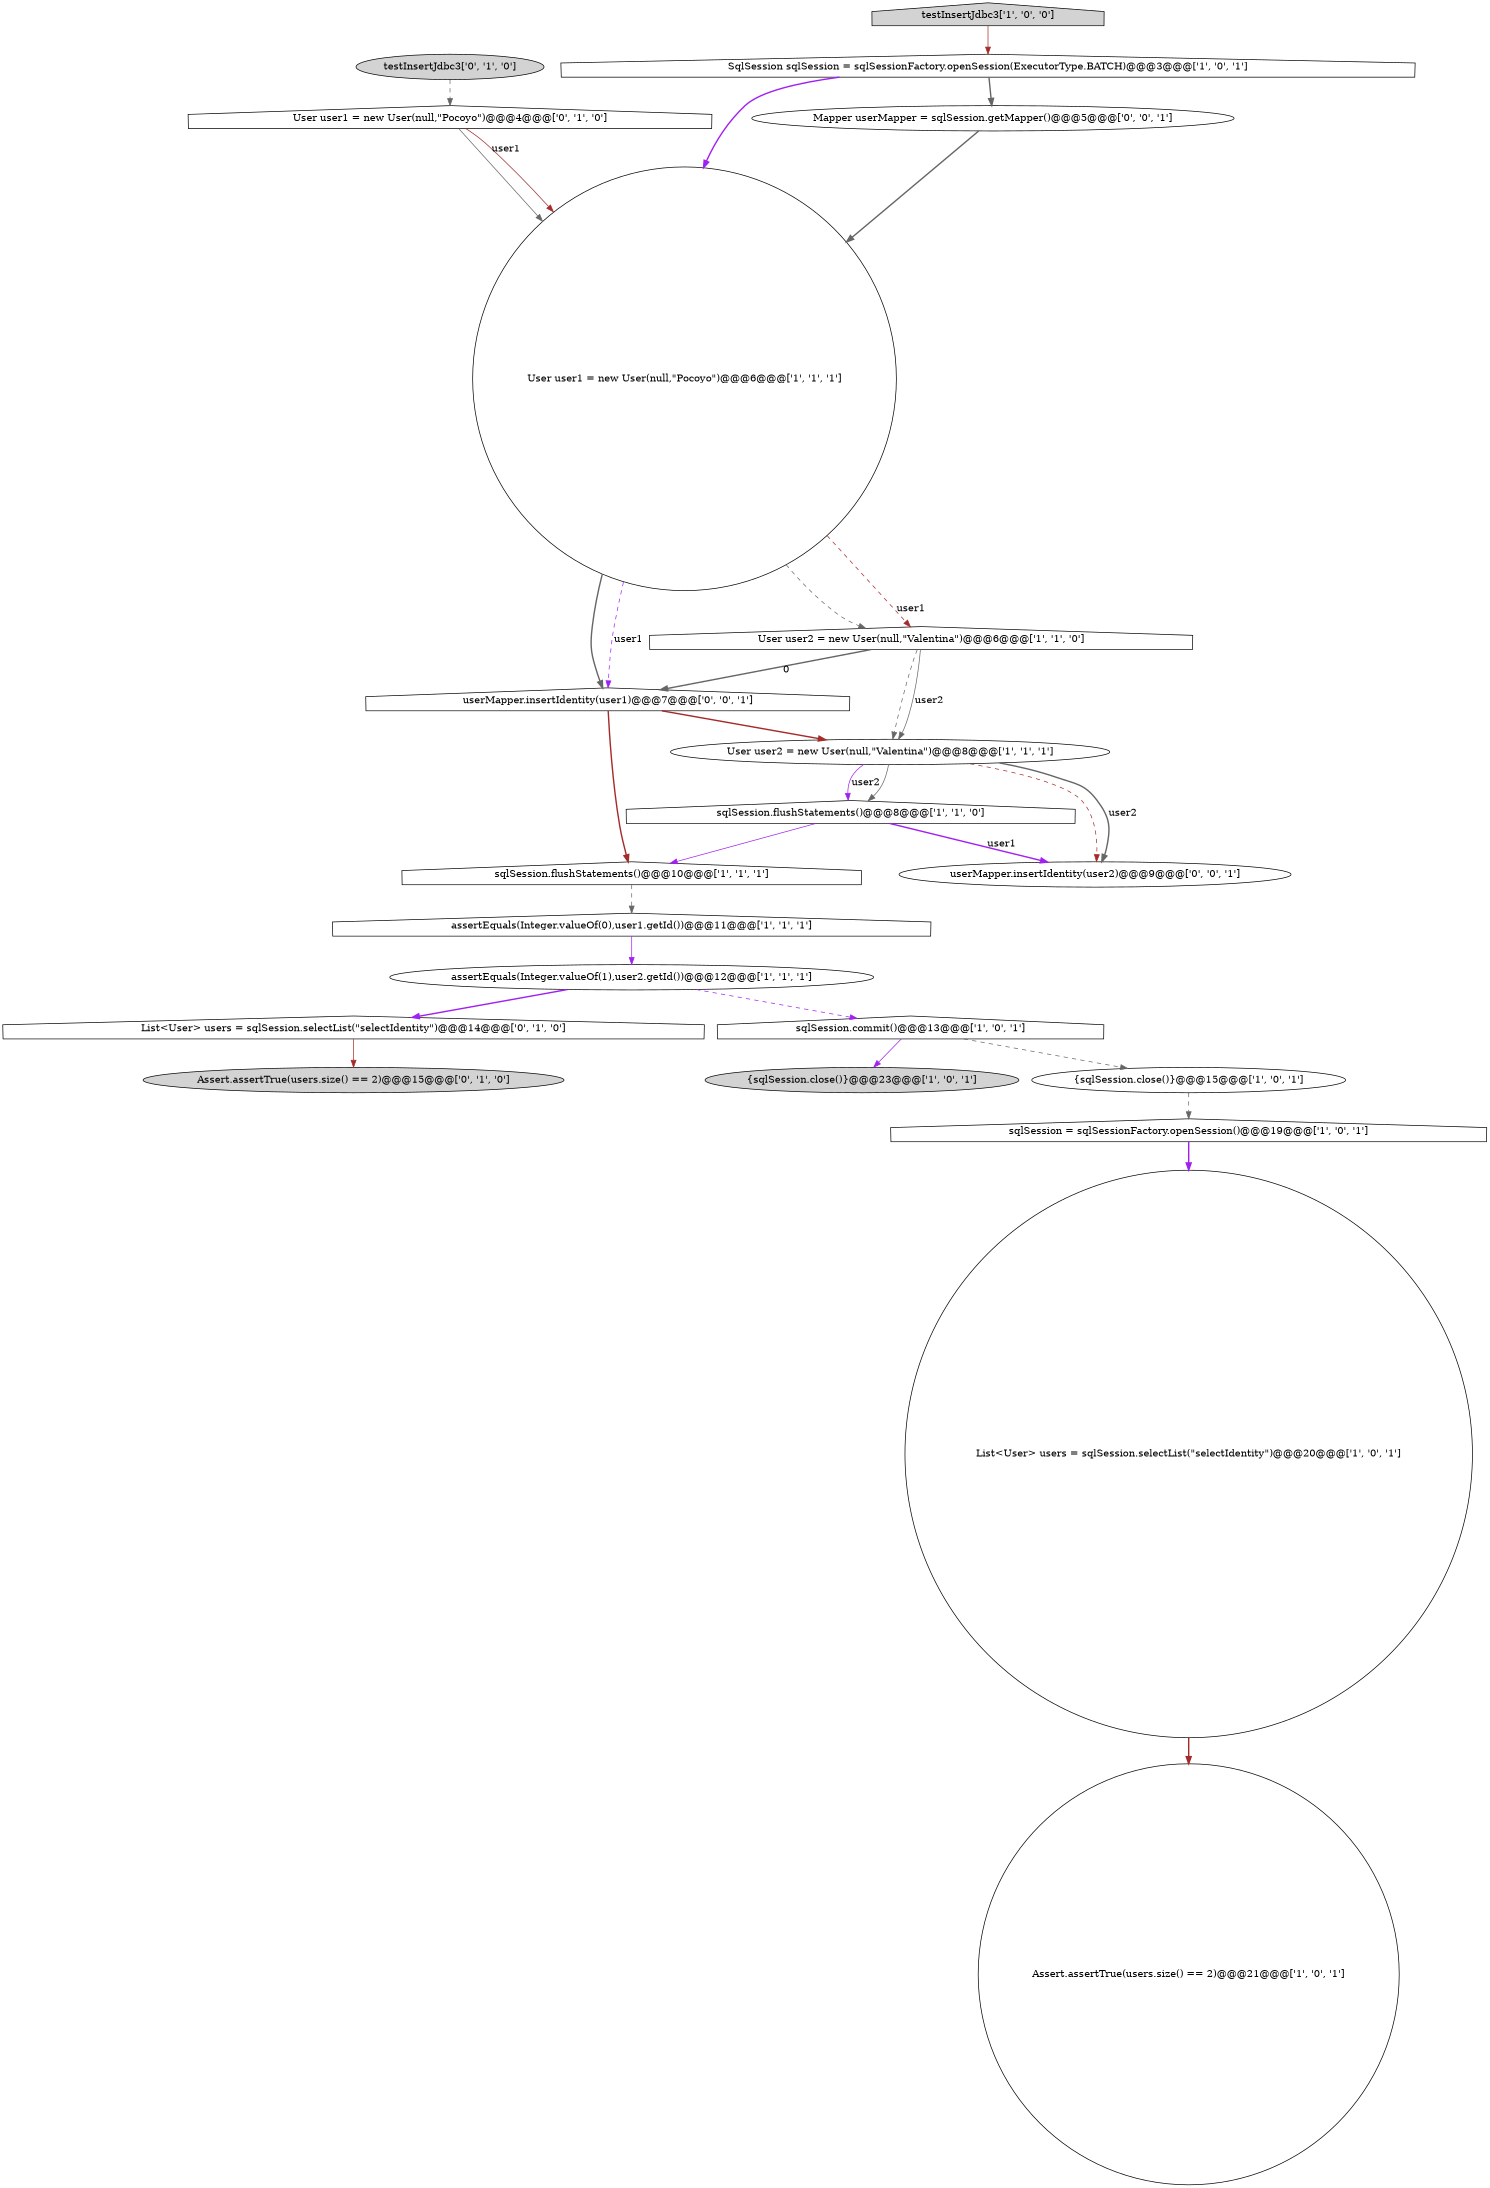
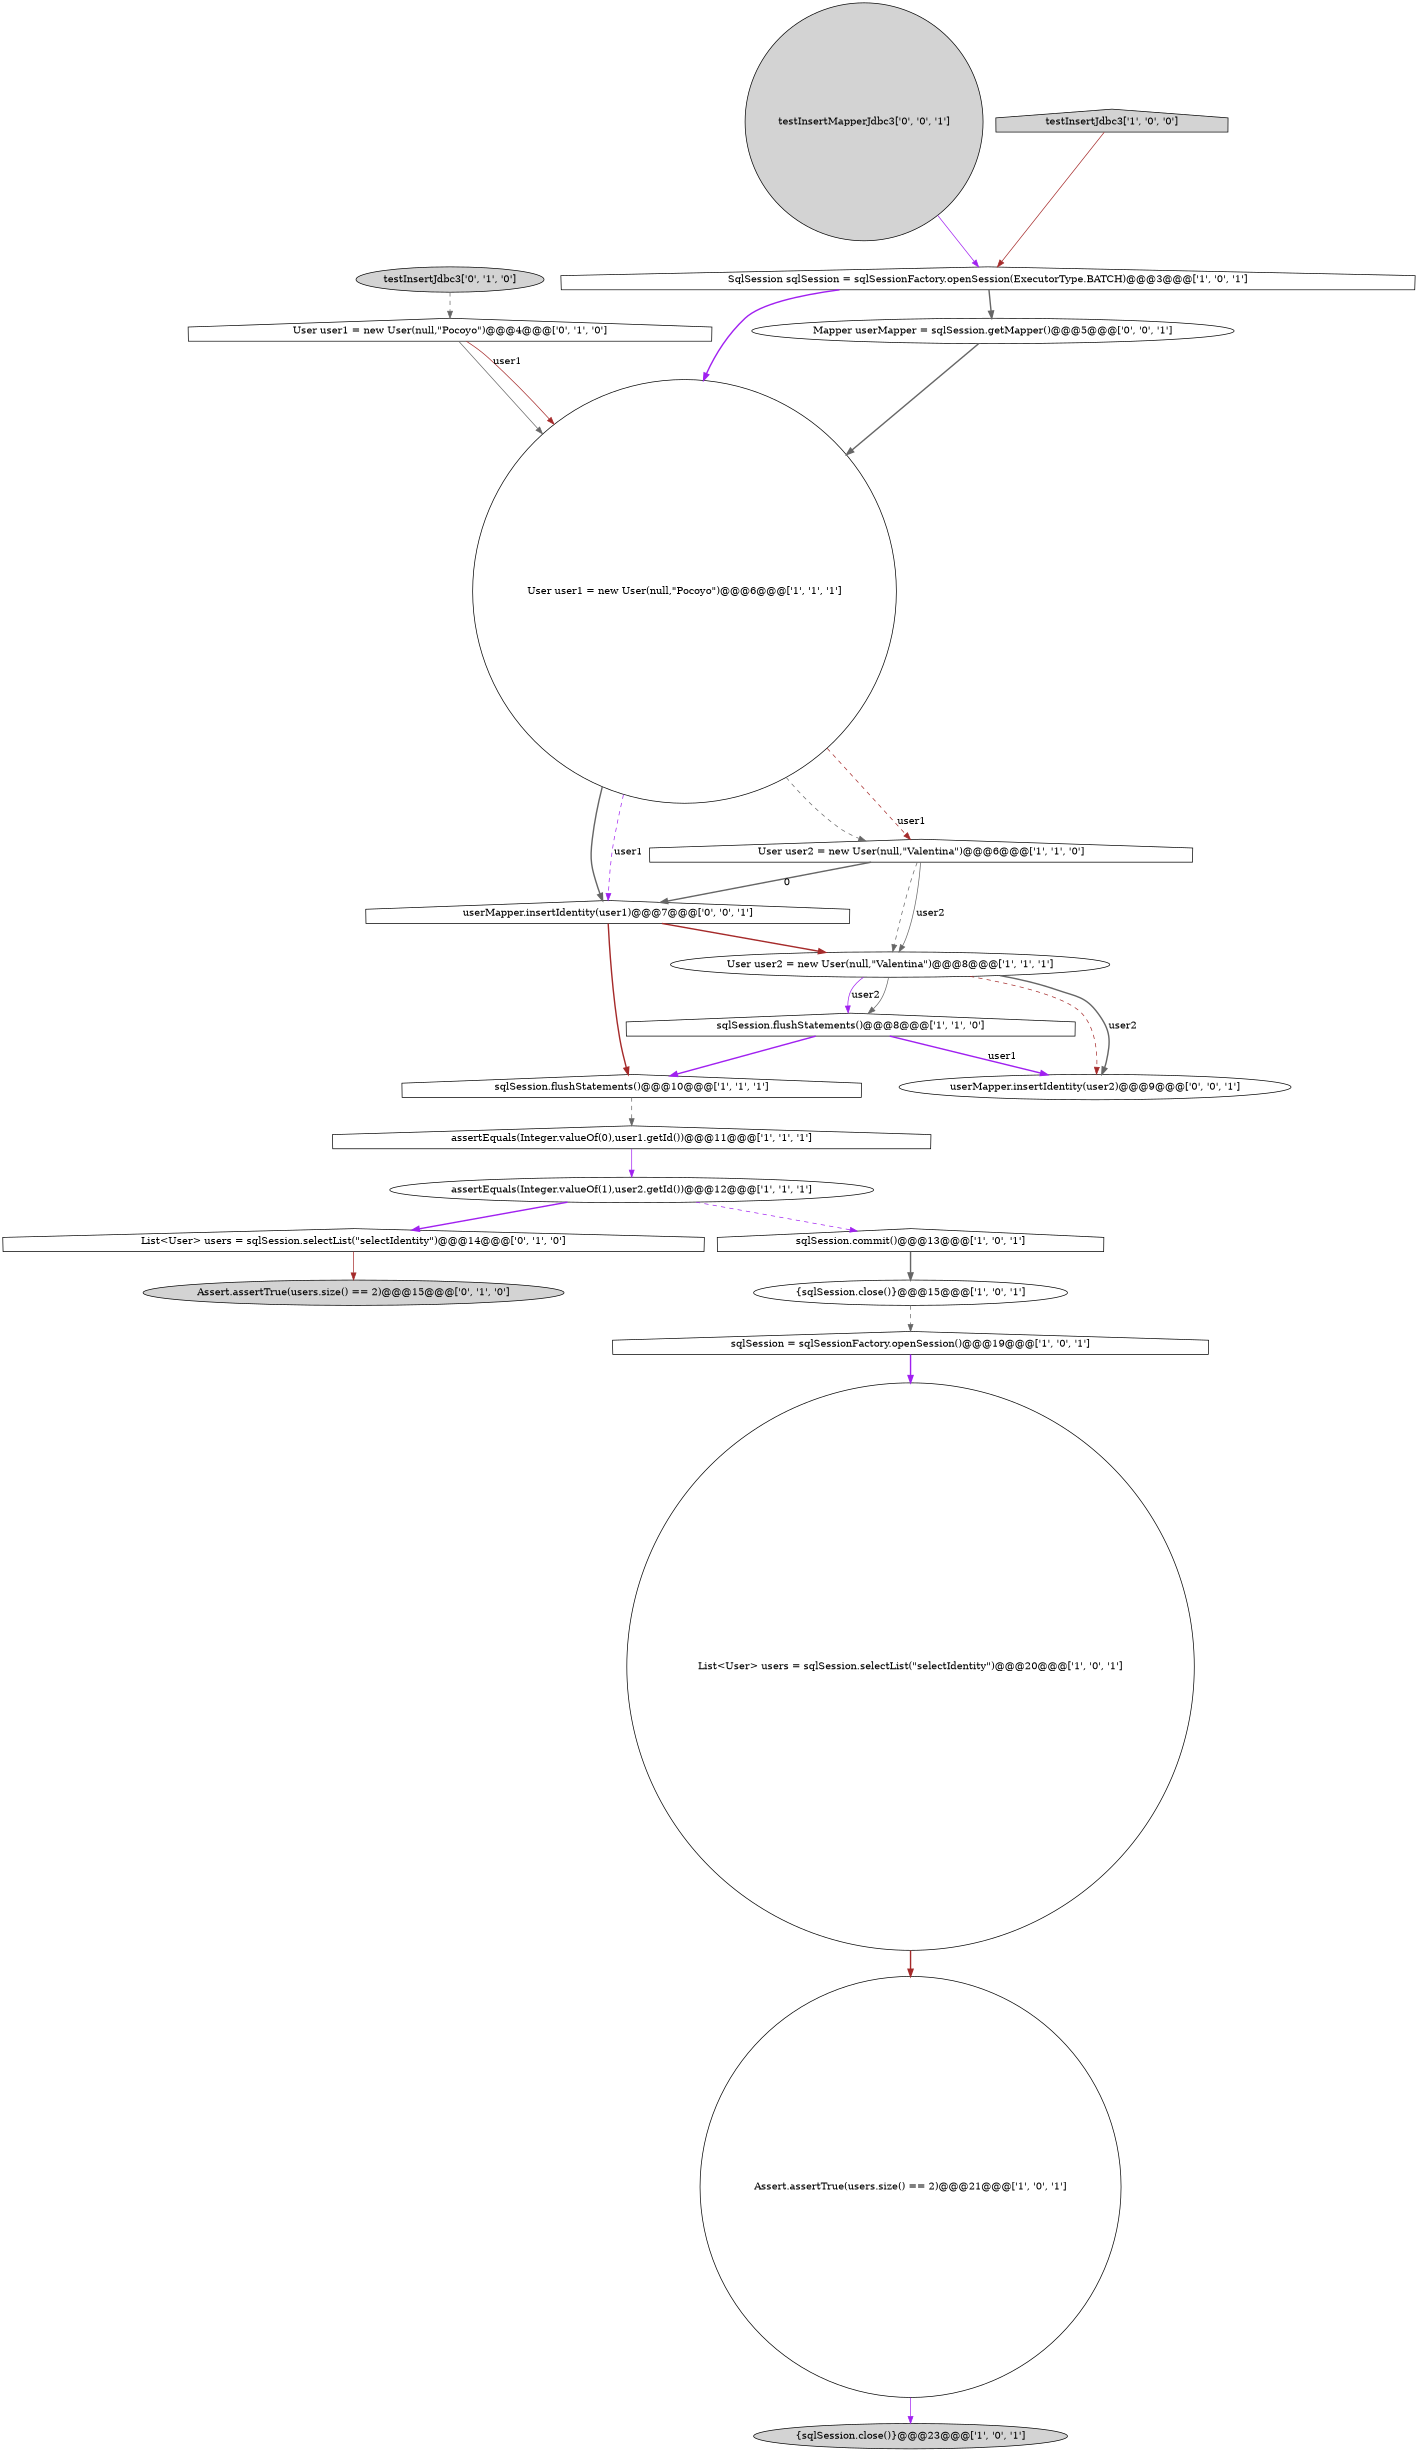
node "testInsertMapperJdbc3['0', '0', '1']": added
edge "sqlSession.flushStatements()@@@8@@@['1', '1', '0']" -> "sqlSession.flushStatements()@@@10@@@['1', '1', '1']": style solid -> bold
edge "sqlSession.commit()@@@13@@@['1', '0', '1']" -> "{sqlSession.close()}@@@23@@@['1', '0', '1']": now "Assert.assertTrue(users.size() == 2)@@@21@@@['1', '0', '1']" -> "{sqlSession.close()}@@@23@@@['1', '0', '1']"
edge "sqlSession.commit()@@@13@@@['1', '0', '1']" -> "{sqlSession.close()}@@@15@@@['1', '0', '1']": style dashed -> bold
